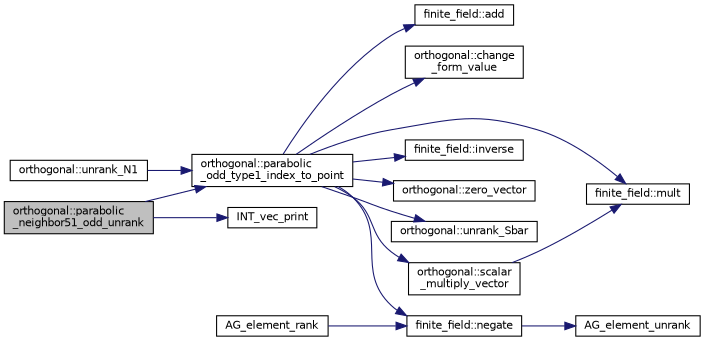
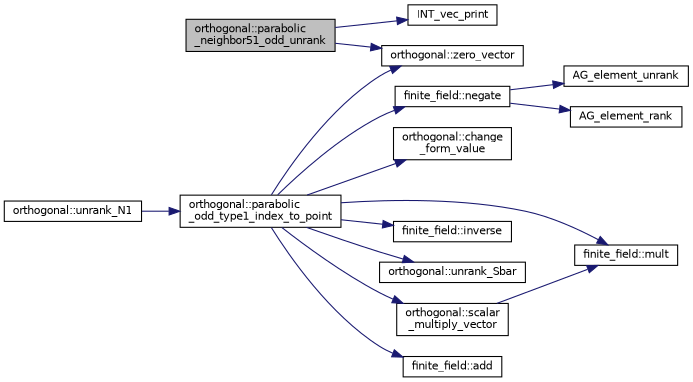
edge "orthogonal::parabolic _neighbor51_odd_unrank" -> "orthogonal::parabolic _odd_type1_index_to_point": now "orthogonal::parabolic _neighbor51_odd_unrank" -> "orthogonal::zero_vector"
edge "AG_element_rank" -> "finite_field::negate": reversed
